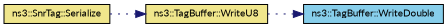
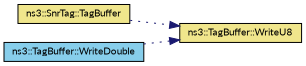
node "ns3::SnrTag::Serialize": label "ns3::SnrTag::Serialize" -> "ns3::SnrTag::TagBuffer"
edge "ns3::TagBuffer::WriteU8" -> "ns3::TagBuffer::WriteDouble": reversed
